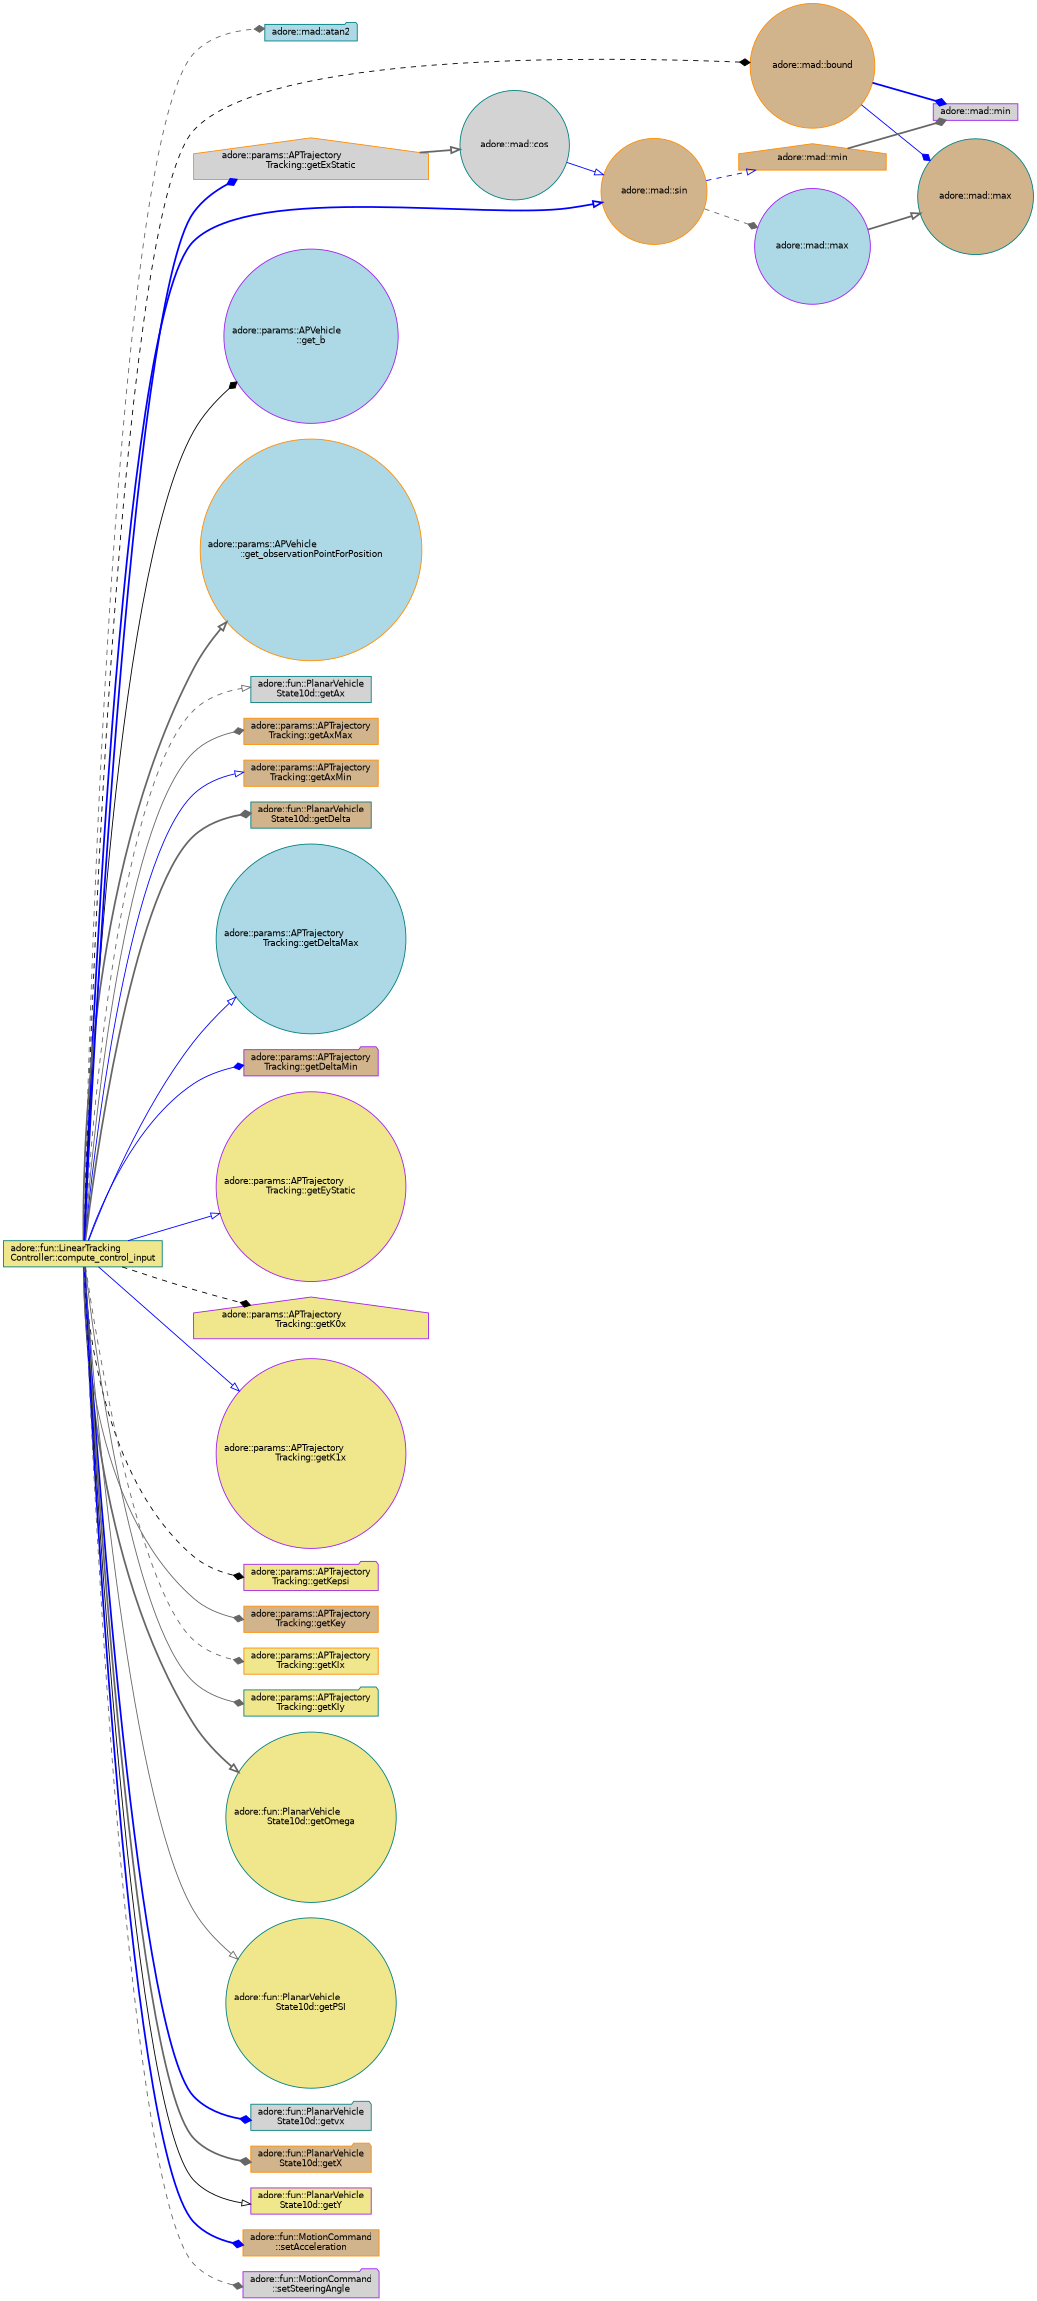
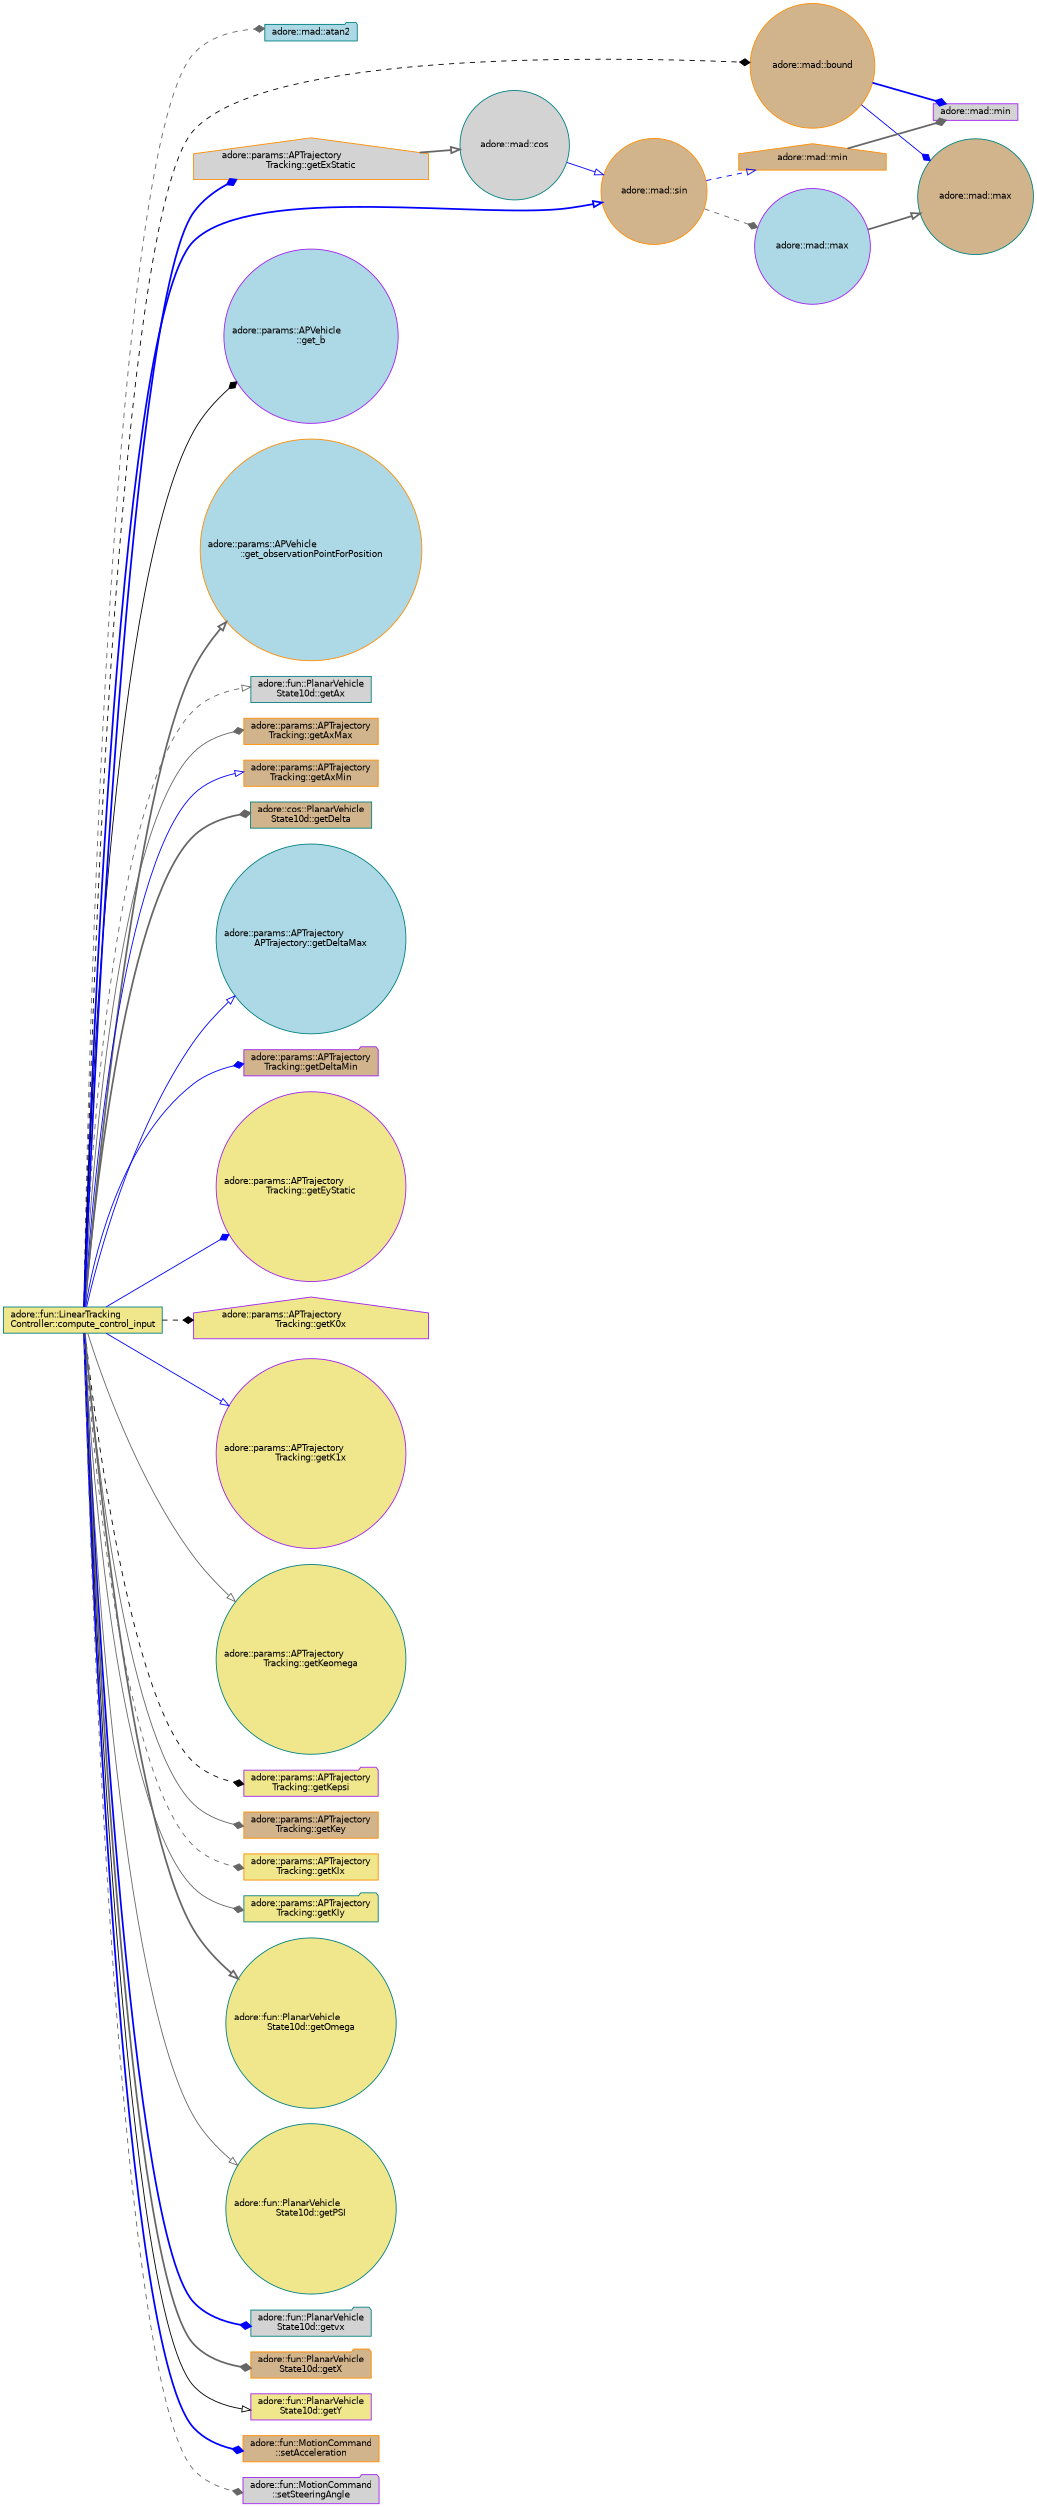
node "adore::fun::PlanarVehicle State10d::getDelta": label "adore::fun::PlanarVehicle State10d::getDelta" -> "adore::cos::PlanarVehicle State10d::getDelta"
node "adore::params::APTrajectory Tracking::getDeltaMax": label "adore::params::APTrajectory Tracking::getDeltaMax" -> "adore::params::APTrajectory APTrajectory::getDeltaMax"
edge "adore::fun::LinearTracking Controller::compute_control_input" -> "adore::params::APTrajectory Tracking::getEyStatic": arrowhead onormal -> diamond
node "adore::params::APTrajectory Tracking::getKeomega": added
